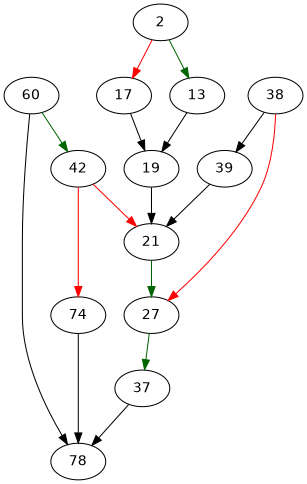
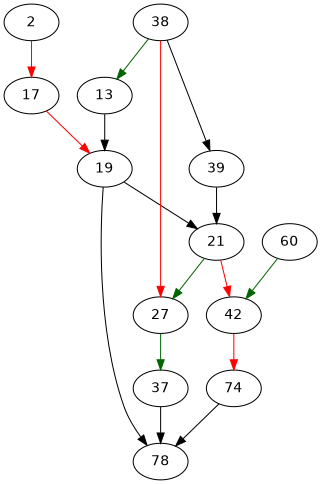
edge "2" -> "13": now "38" -> "13"
edge "17" -> "19": color black -> red
edge "42" -> "21": reversed
edge "60" -> "78": now "19" -> "78"
